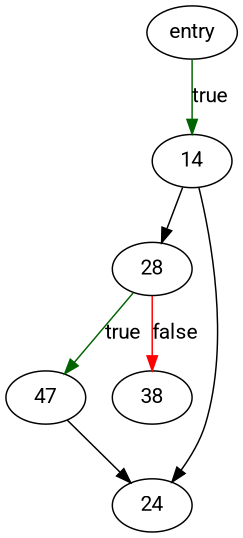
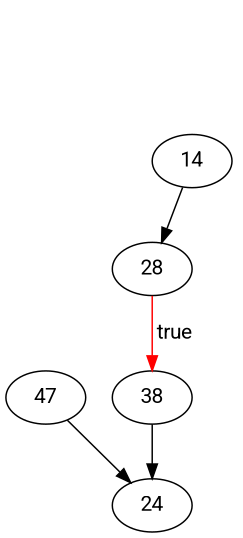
node "entry": removed
edge "28" -> "47": removed, label "true"
edge "14" -> "24": now "38" -> "24"
edge "28" -> "38": label "false" -> "true"
